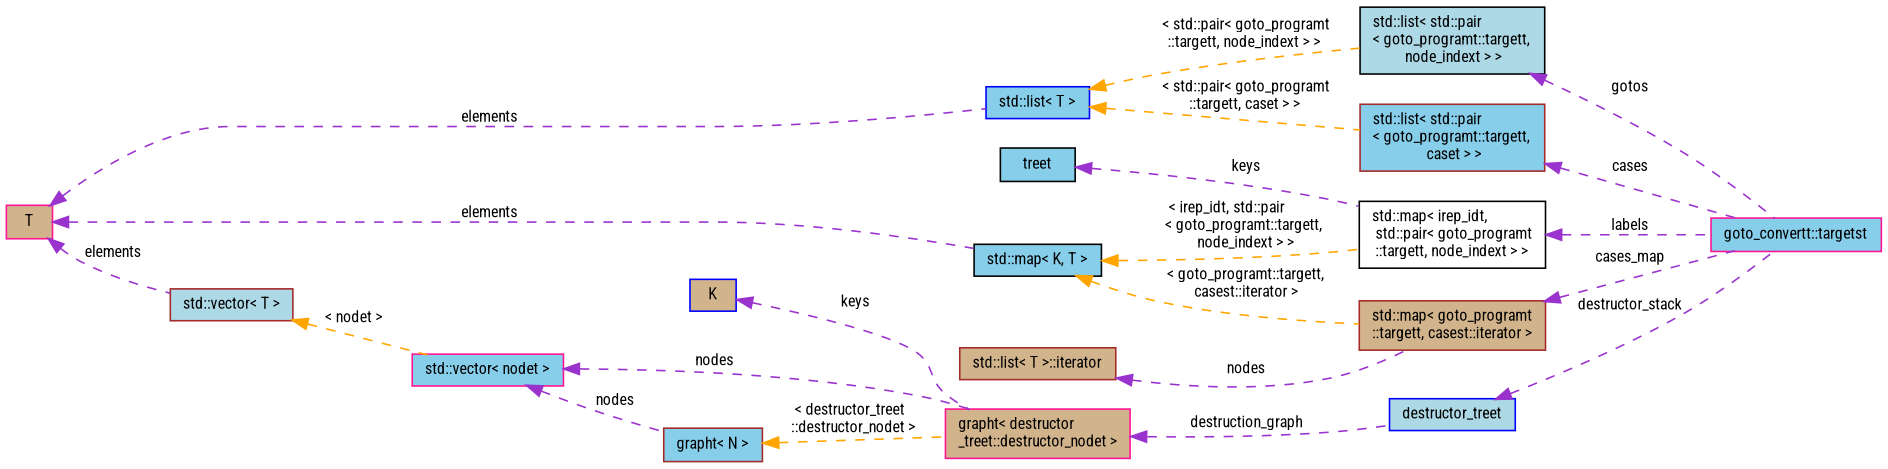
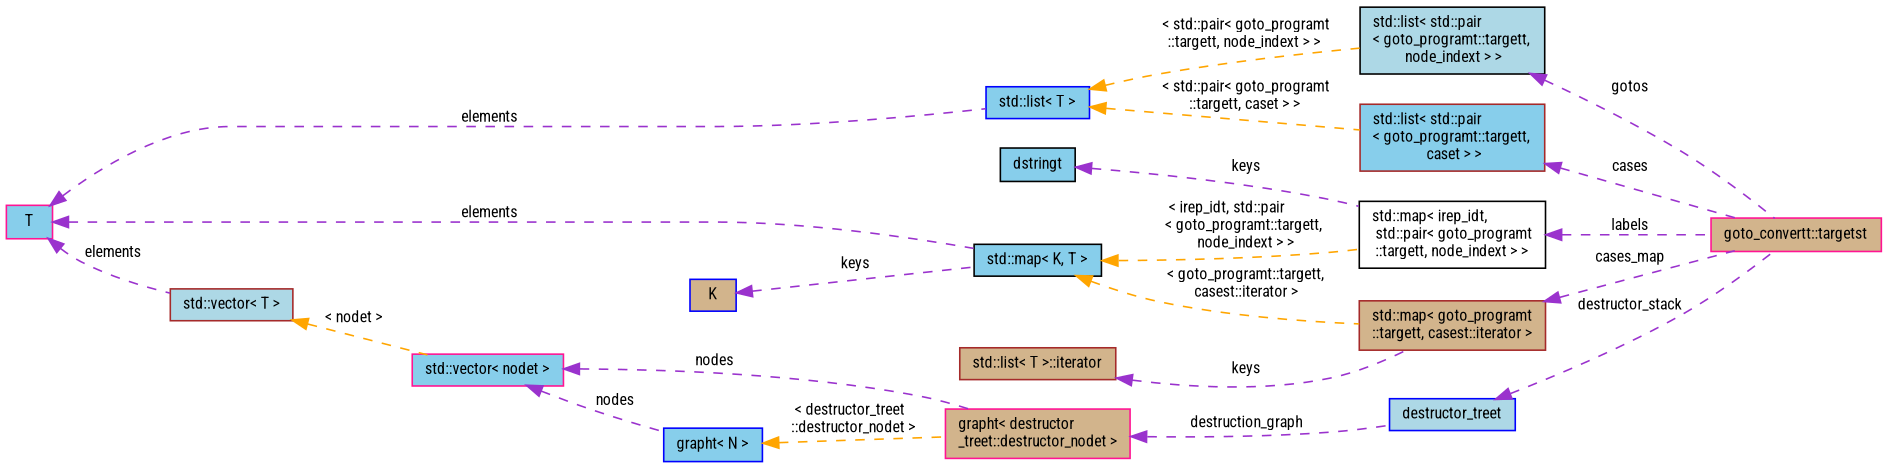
node "treet": label "treet" -> "dstringt"
node "T": fillcolor tan -> skyblue
node "goto_convertt::targetst": fillcolor skyblue -> tan
edge "grapht< destructor _treet::destructor_nodet >" -> "K": now "std::map< K, T >" -> "K"
edge "std::map< goto_programt ::targett, casest::iterator >" -> "std::list< T >::iterator": label " nodes" -> " keys"
node "grapht< N >": color brown -> blue
